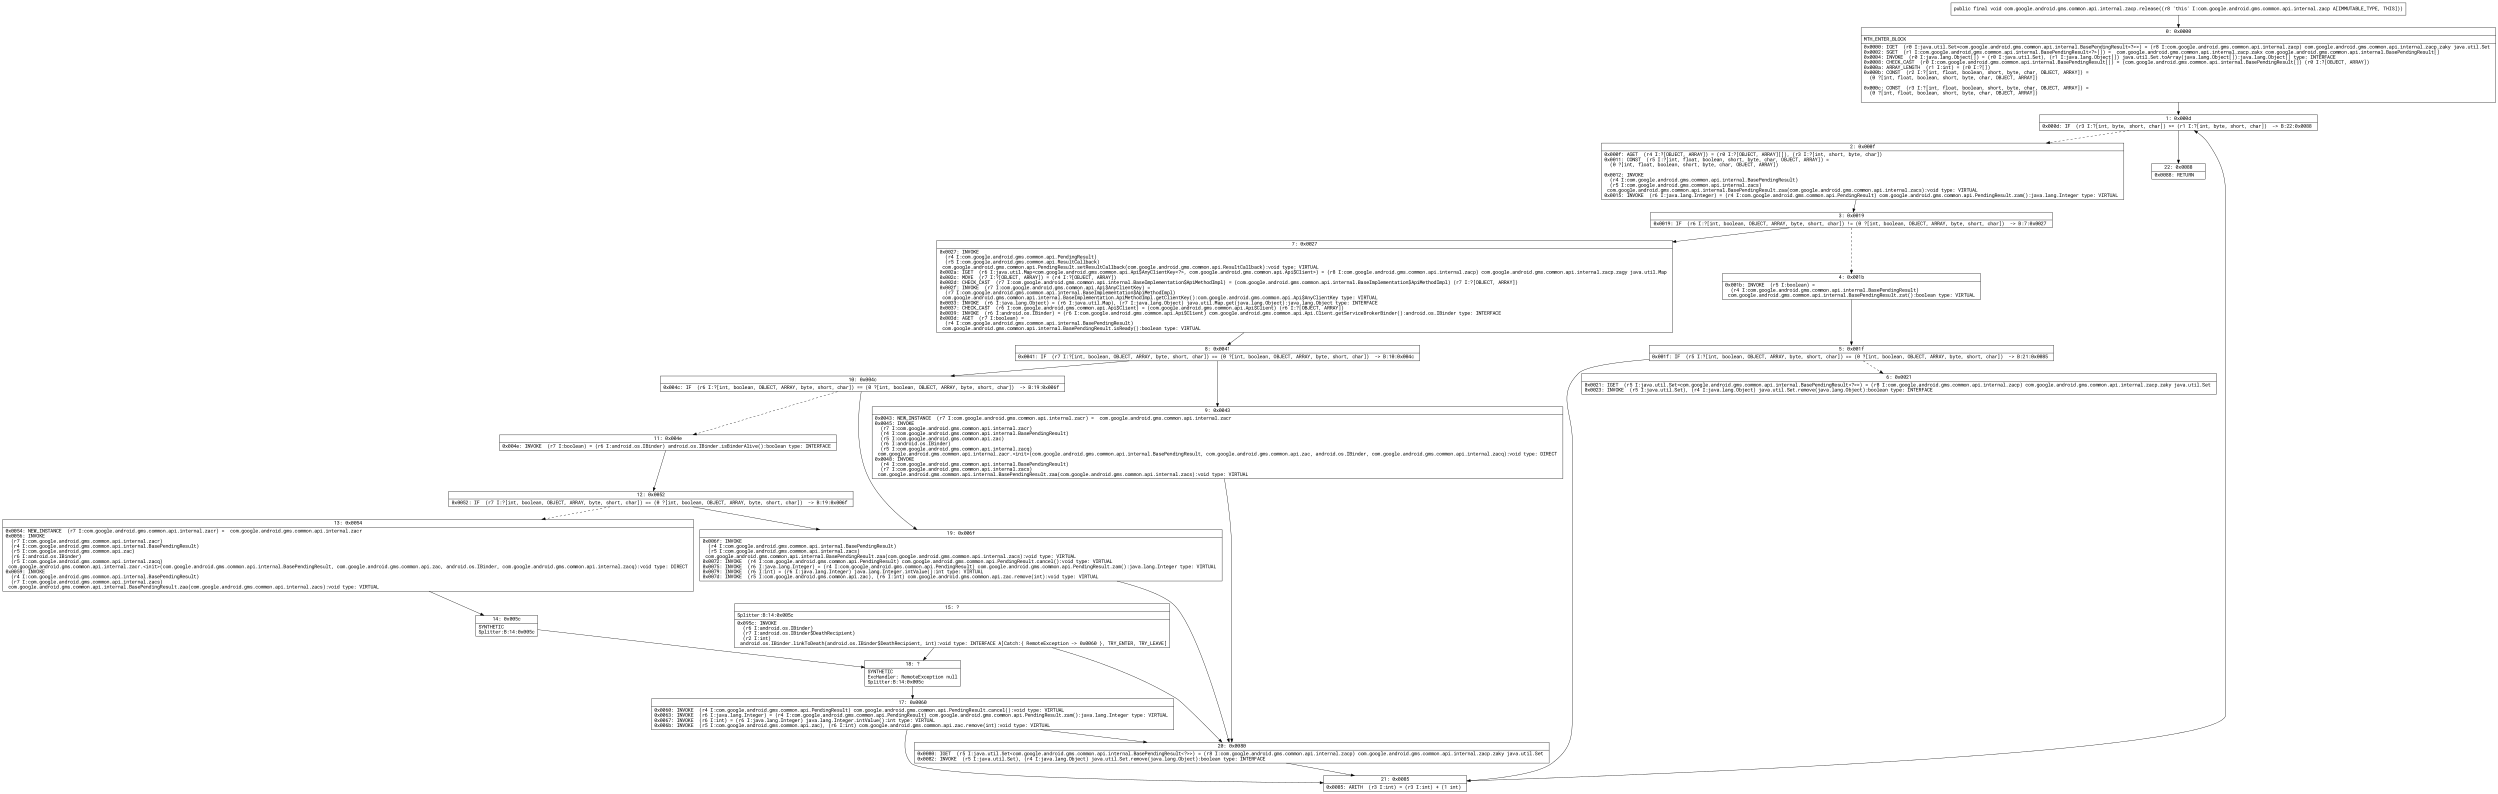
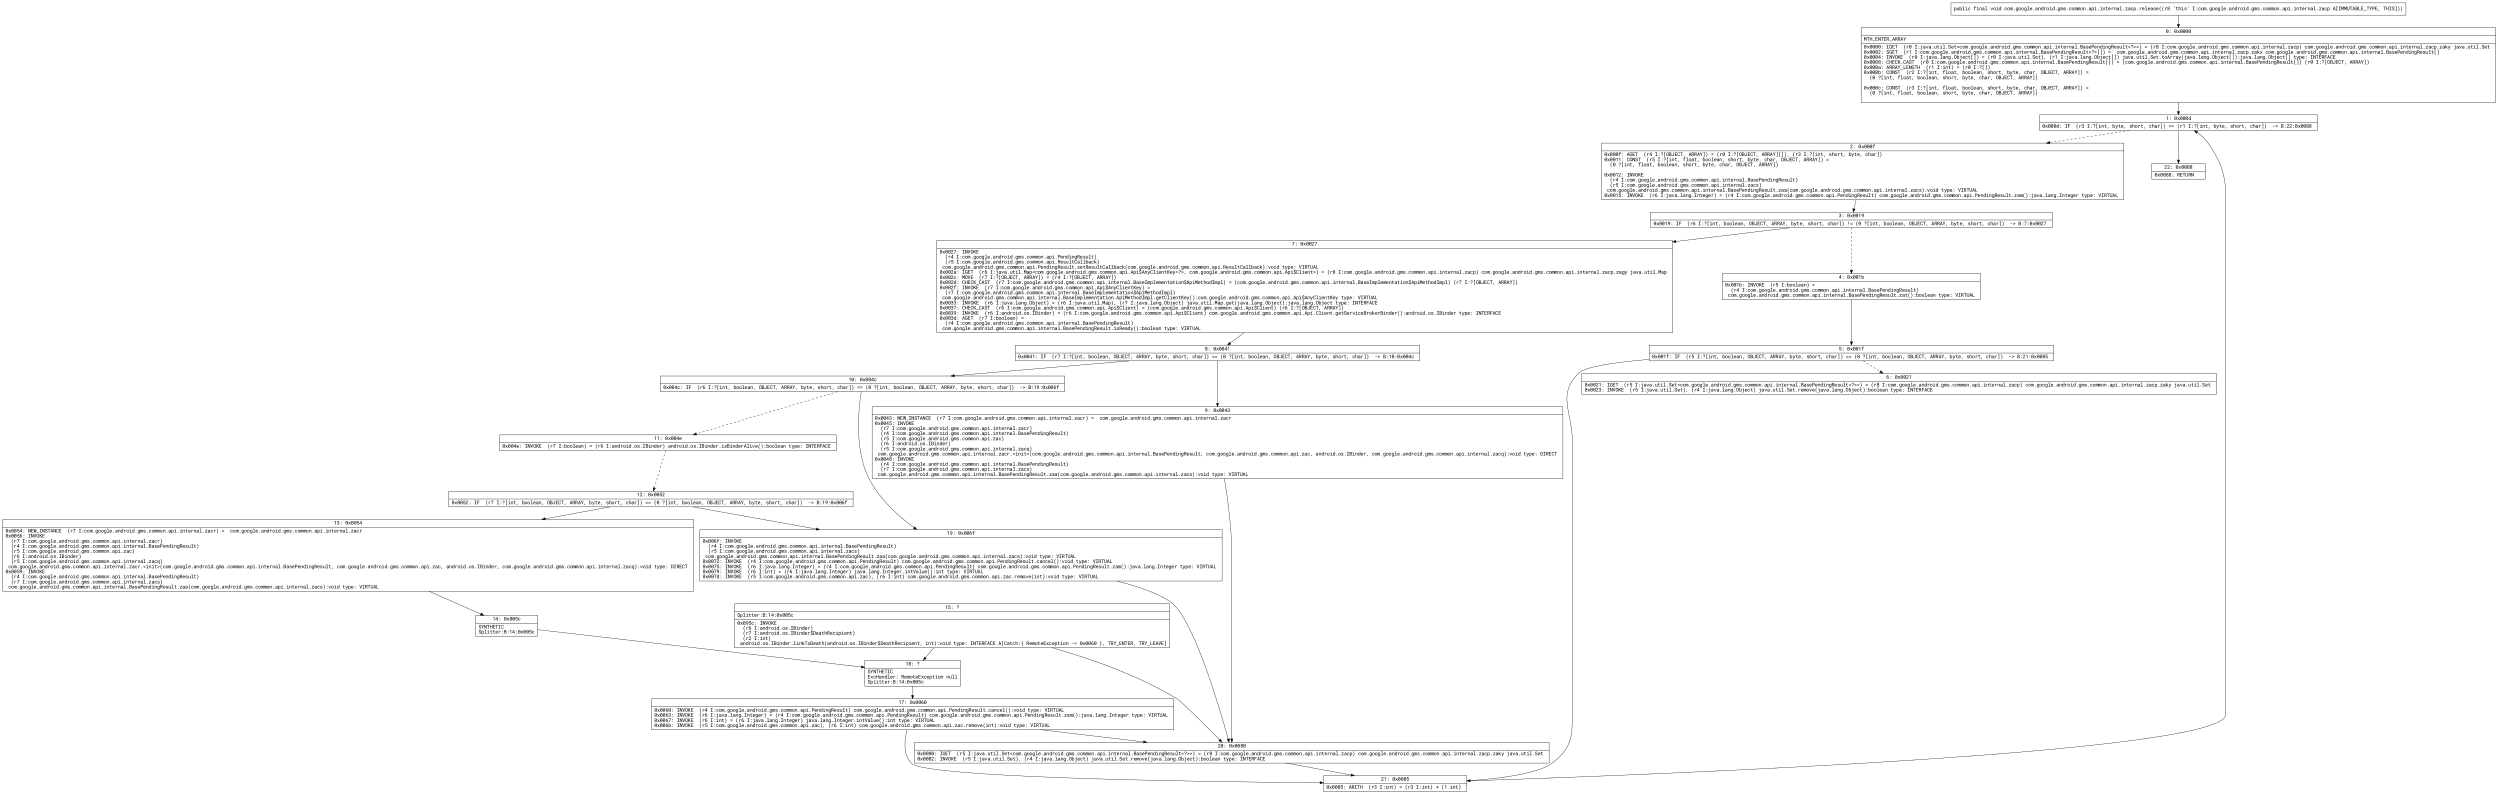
node "0: 0x0000": text "MTH_ENTER_BLOCK" -> "MTH_ENTER_ARRAY"
edge "11: 0x004e" -> "12: 0x0052": style solid -> dashed
edge "12: 0x0052" -> "13: 0x0054": style dashed -> solid
